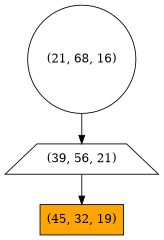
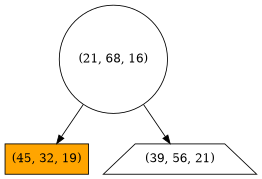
edge "(39, 56, 21)" -> "(45, 32, 19)": now "(21, 68, 16)" -> "(45, 32, 19)"
